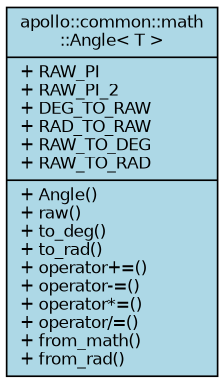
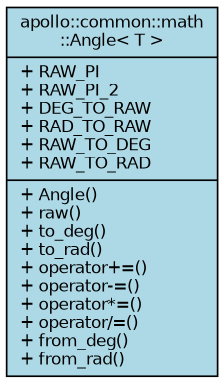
node "apollo::common::math": text "+ from_math()" -> "+ from_deg()"
